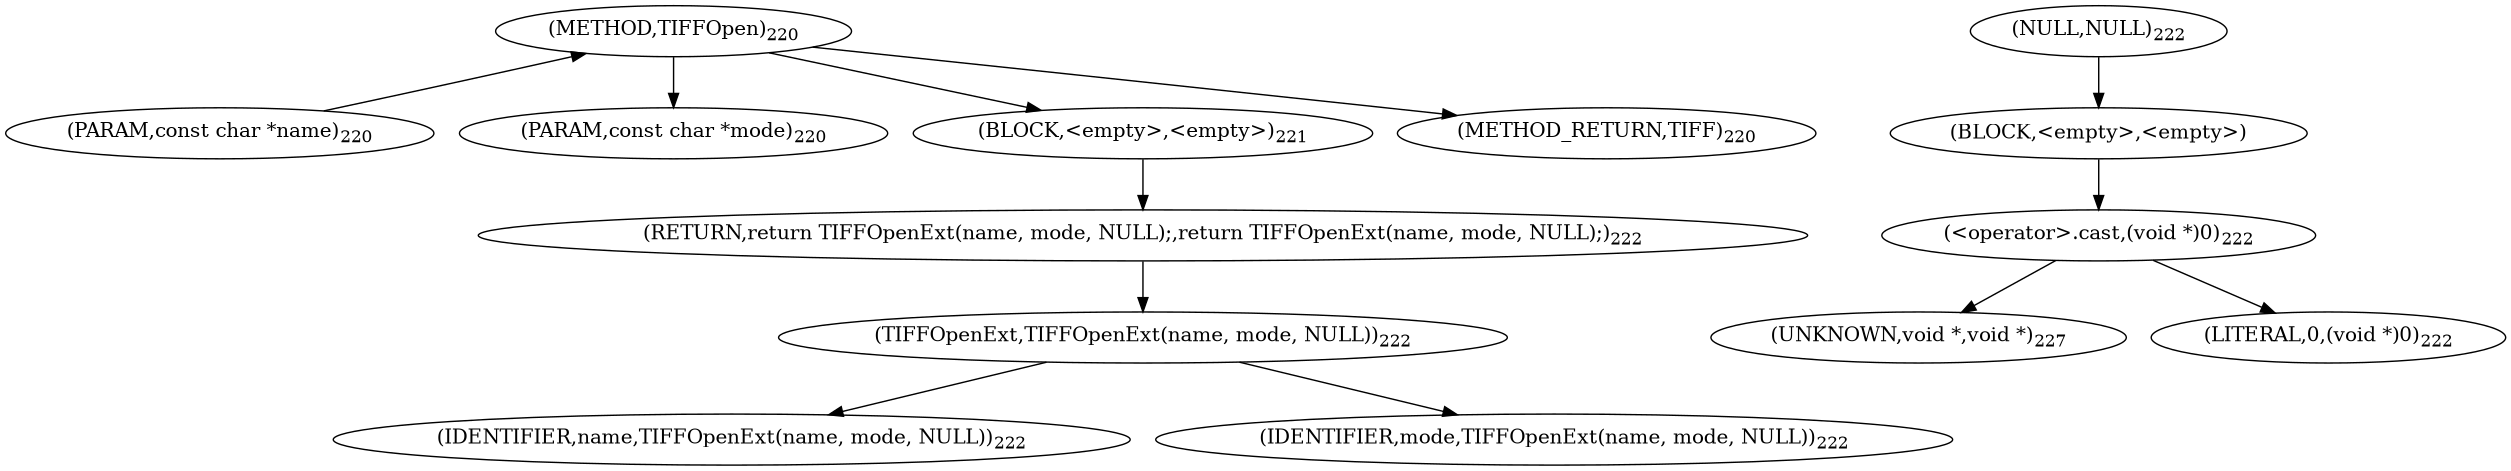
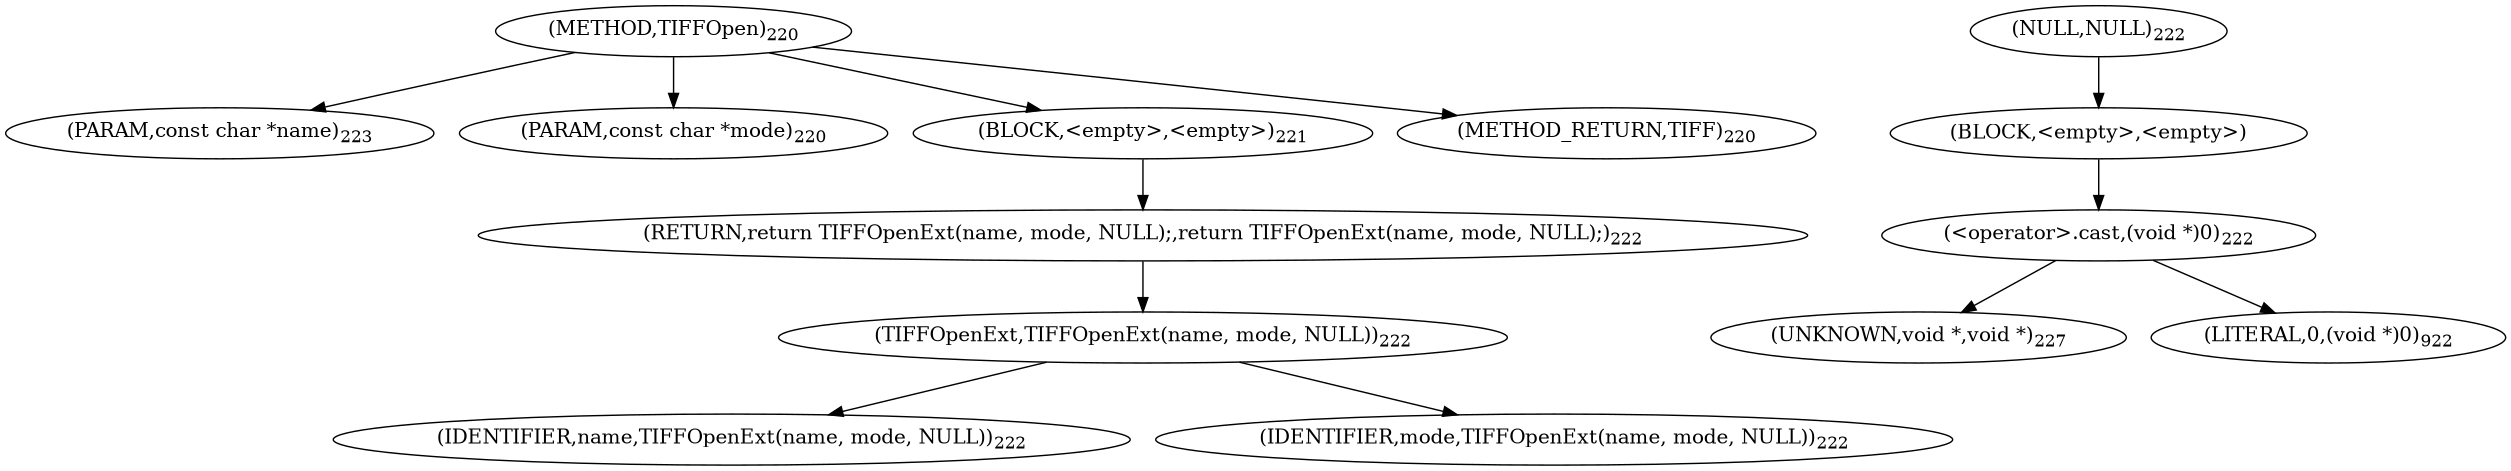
edge "(PARAM,const char *name)" -> "(METHOD,TIFFOpen)": reversed
node "(PARAM,const char *name)": text "220" -> "223"
node "(LITERAL,0,(void *)0)": text "222" -> "922"
